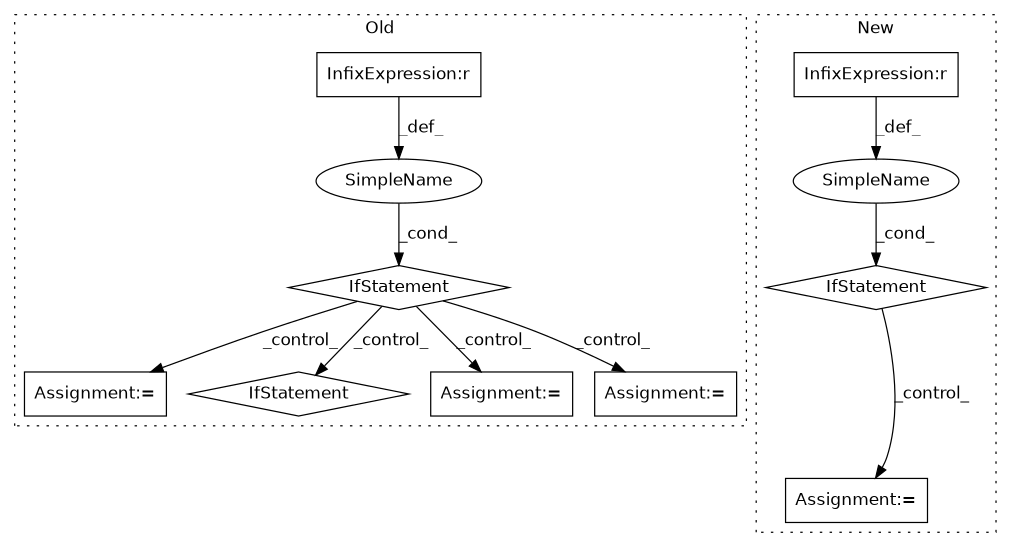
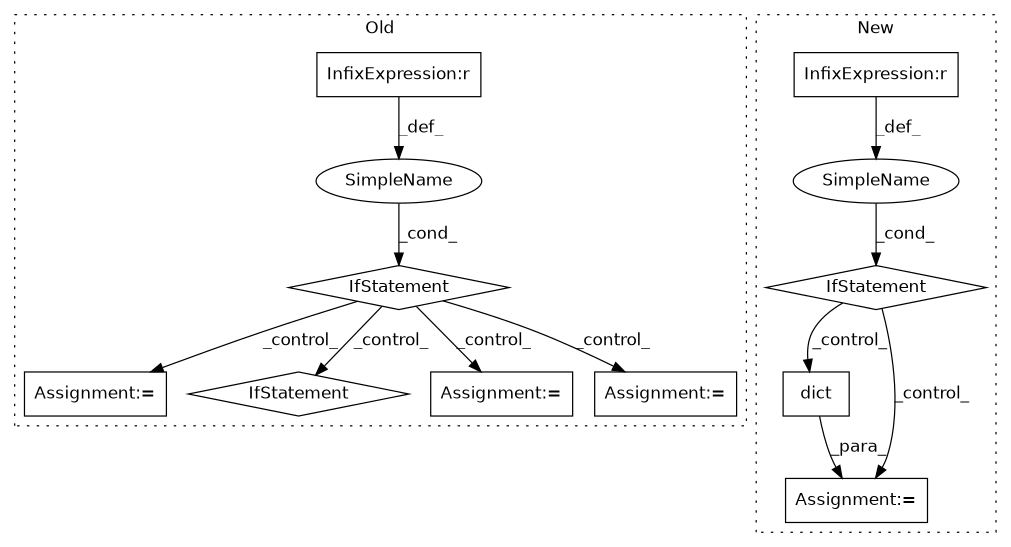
node "dict": added
